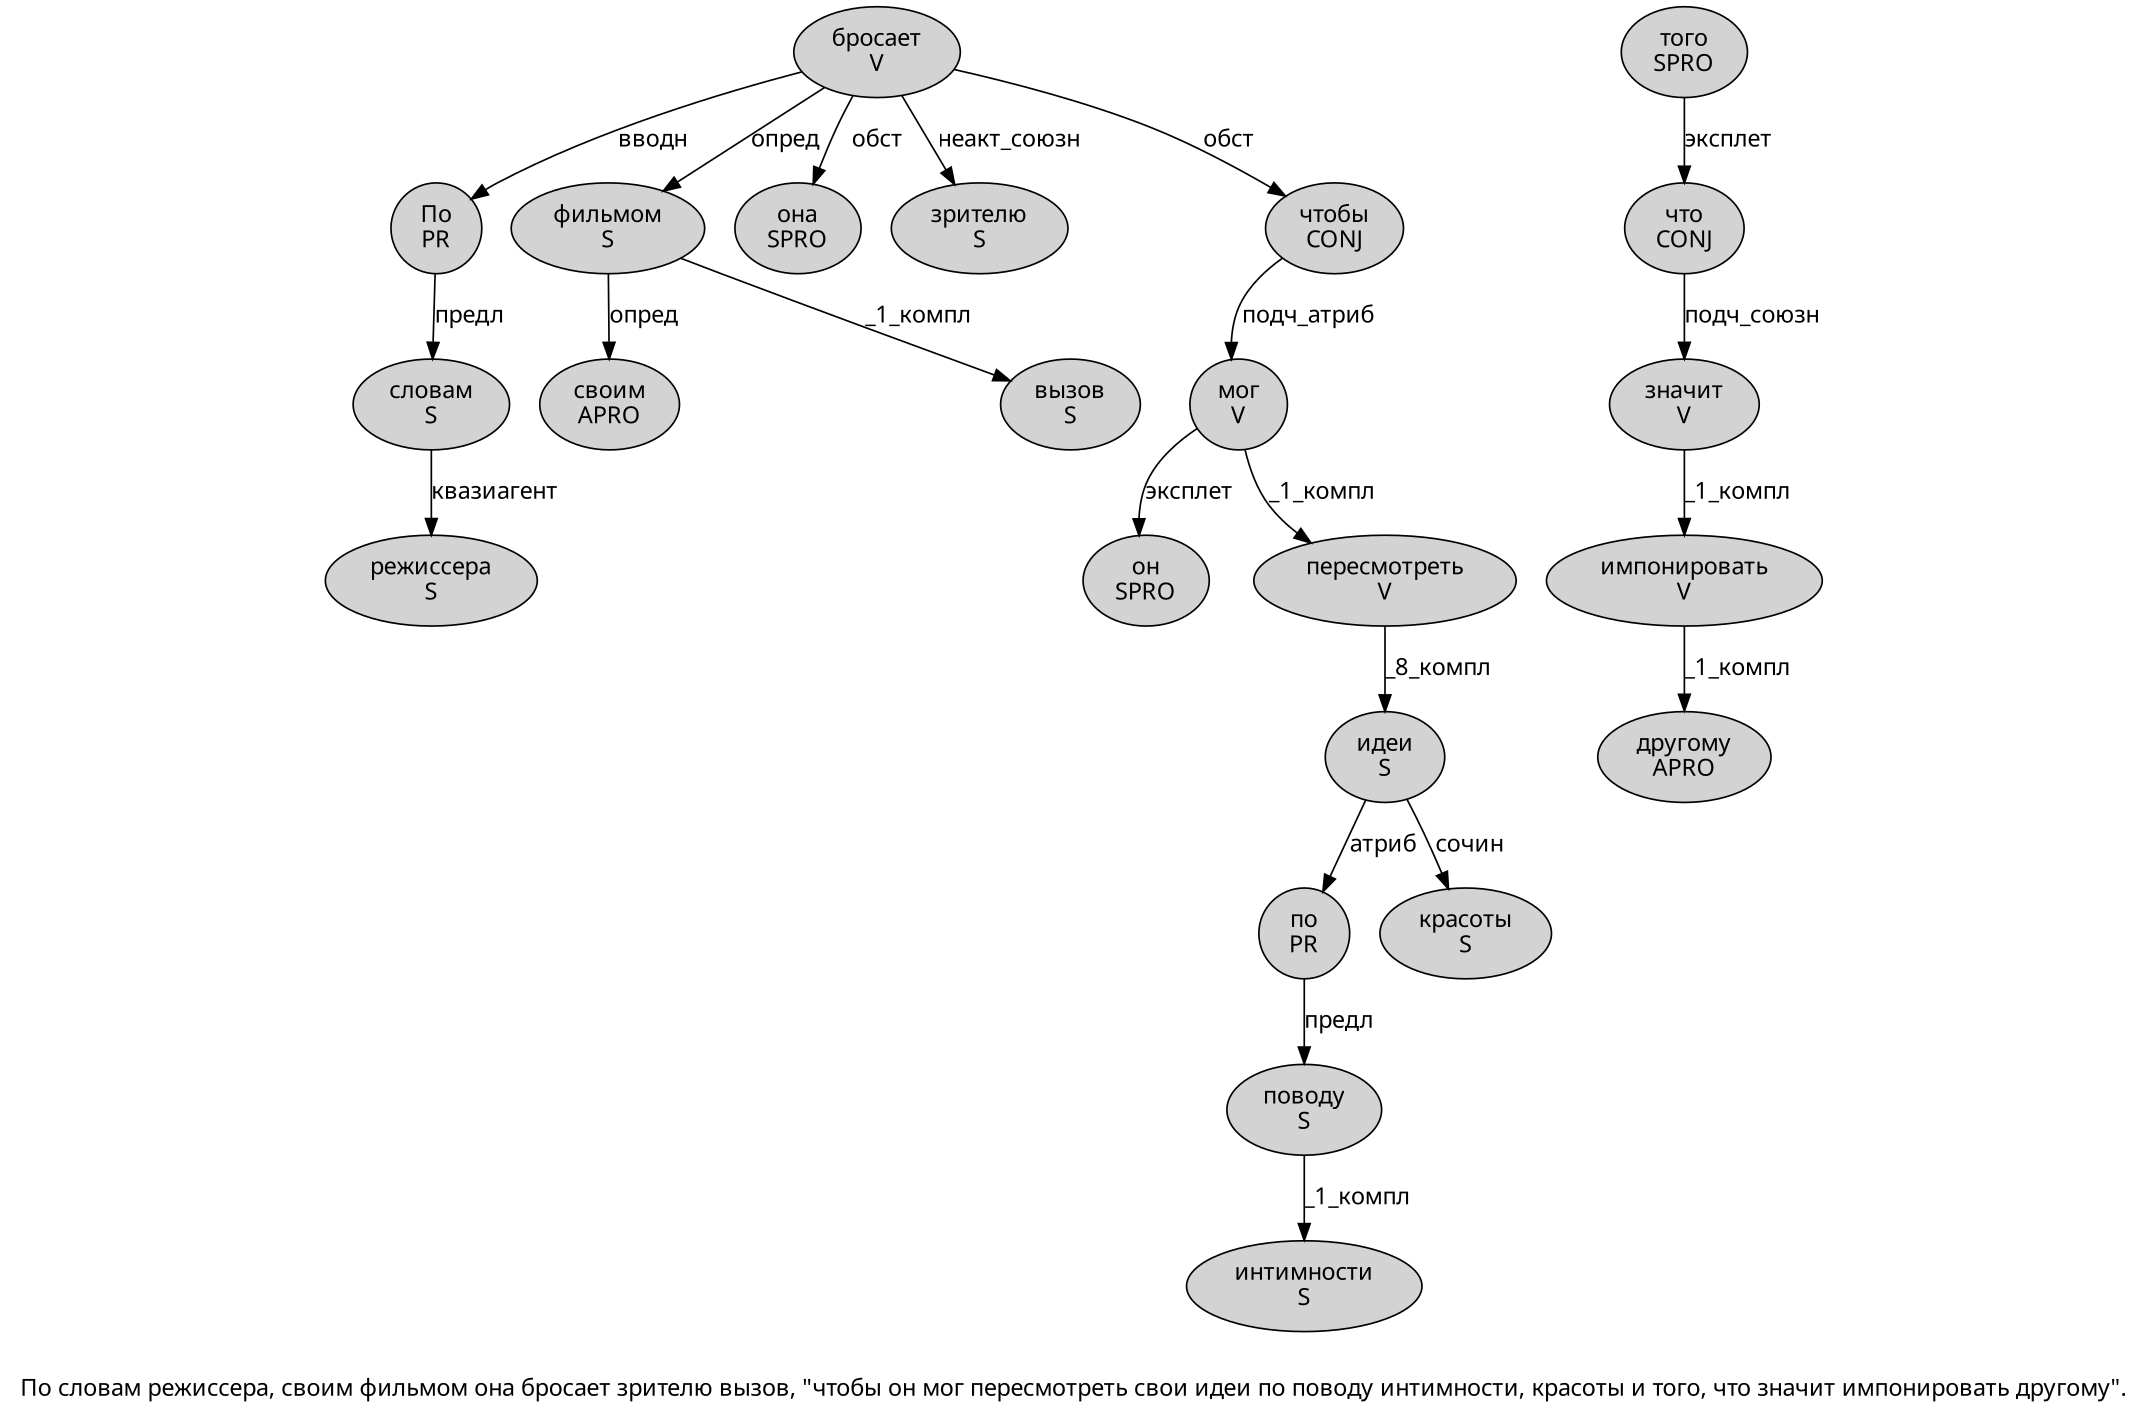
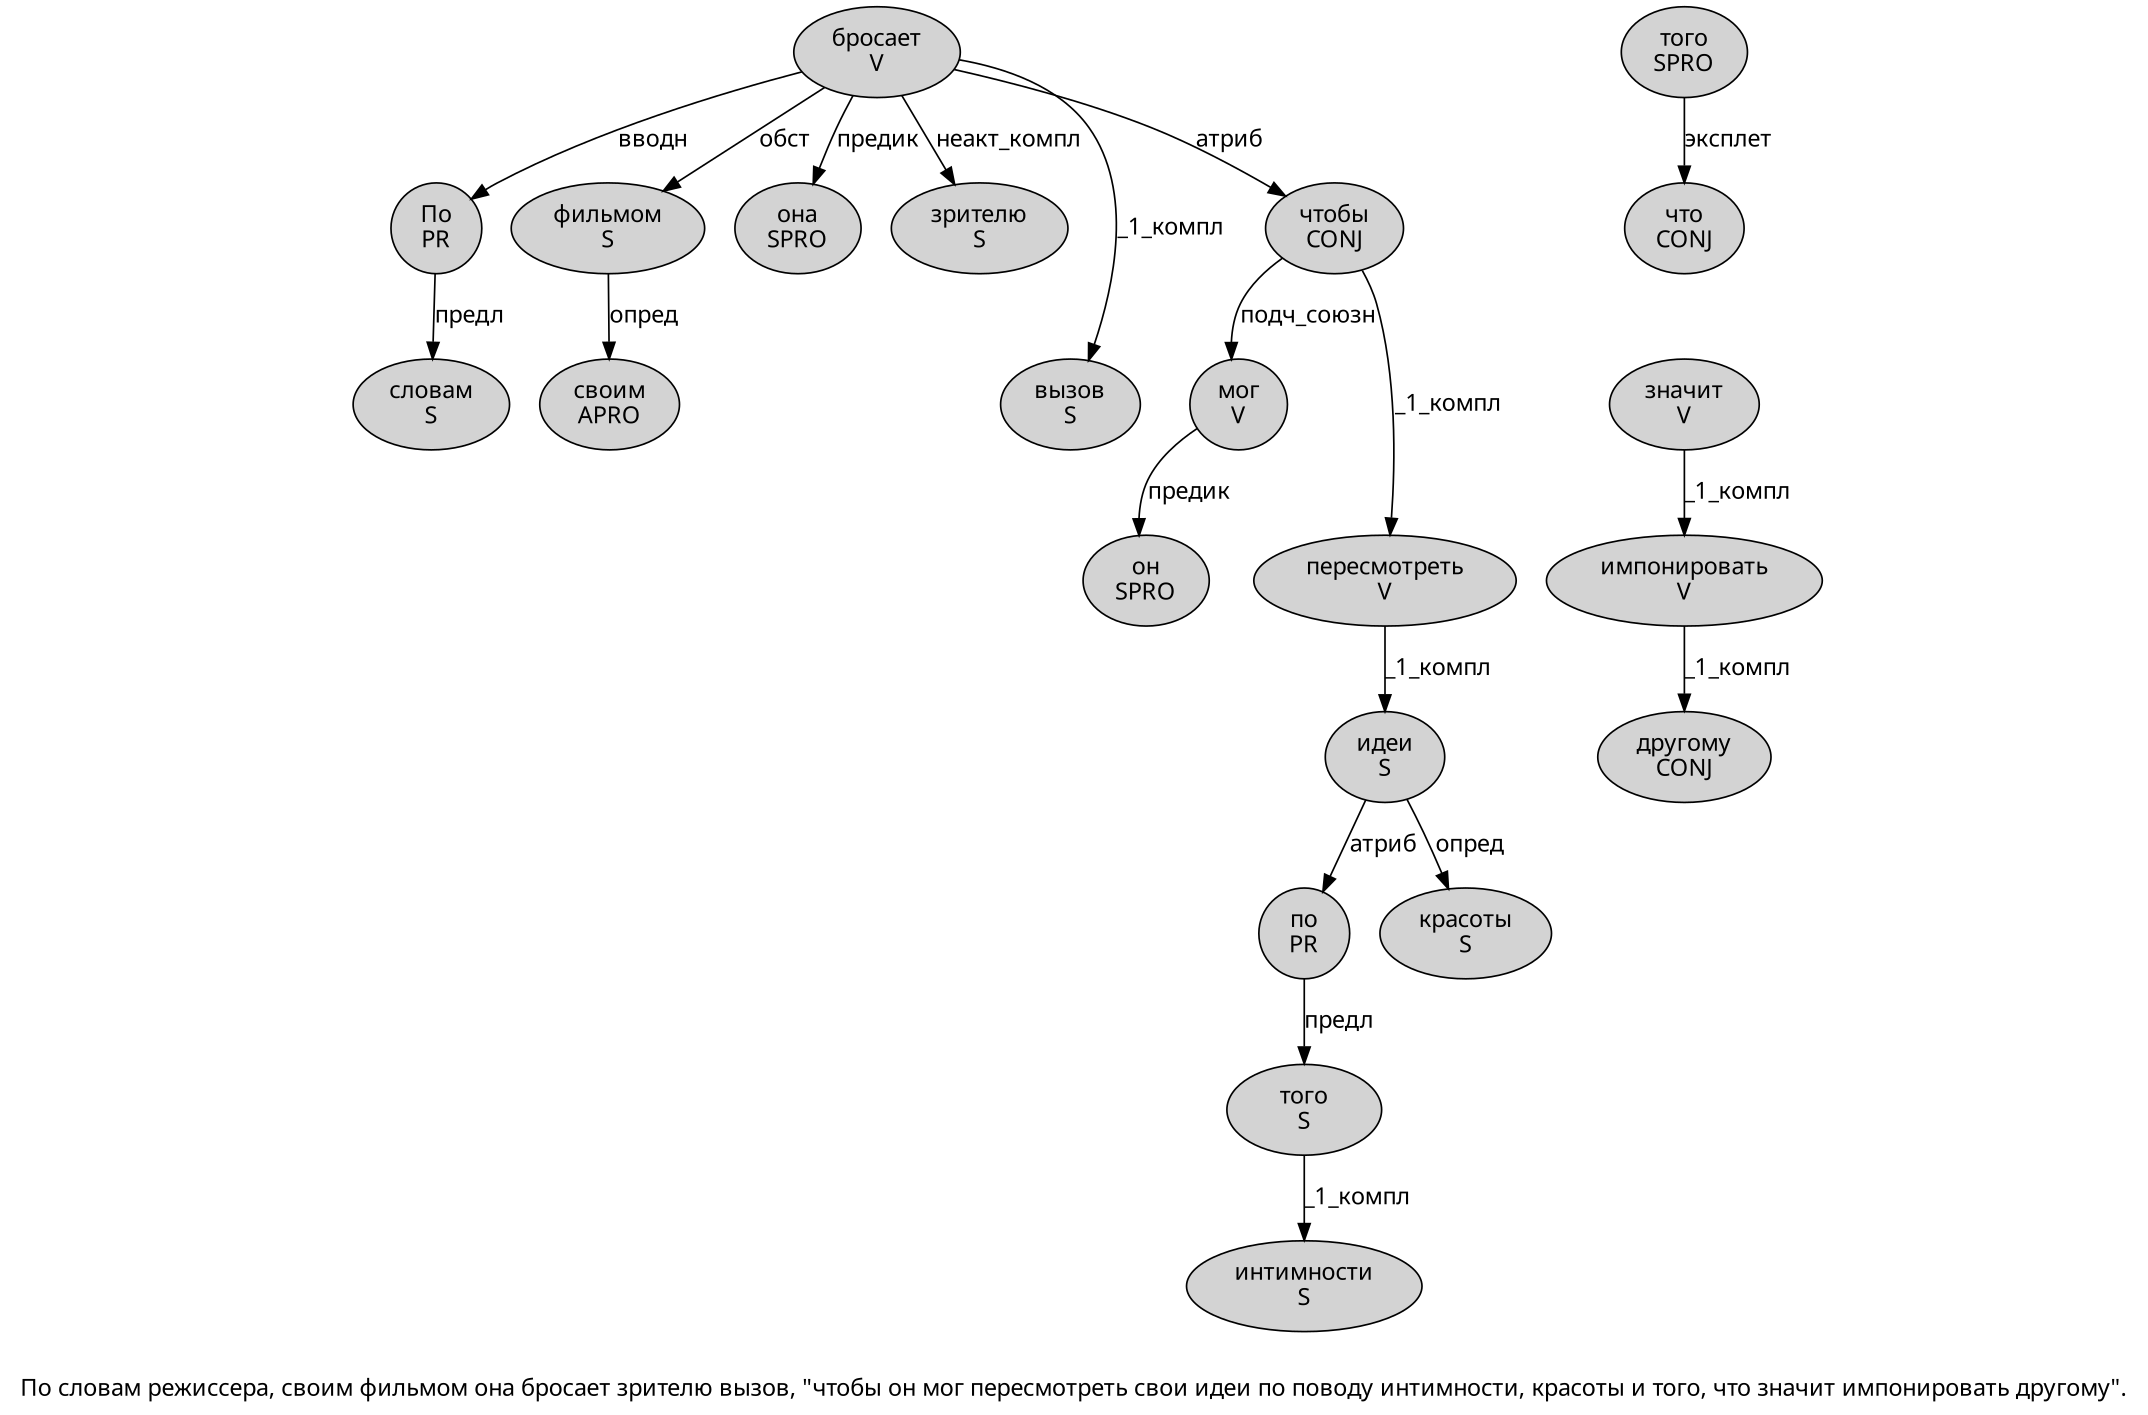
edge "бросает V" -> "фильмом S": label "опред" -> "обст"
edge "бросает V" -> "она SPRO": label "обст" -> "предик"
edge "бросает V" -> "зрителю S": label "неакт_союзн" -> "неакт_компл"
edge "бросает V" -> "чтобы CONJ": label "обст" -> "атриб"
edge "что CONJ" -> "значит V": removed, label "подч_союзн"
edge "чтобы CONJ" -> "мог V": label "подч_атриб" -> "подч_союзн"
edge "фильмом S" -> "вызов S": now "бросает V" -> "вызов S"
edge "мог V" -> "он SPRO": label "эксплет" -> "предик"
edge "мог V" -> "пересмотреть V": now "чтобы CONJ" -> "пересмотреть V"
node "режиссера S": removed
edge "пересмотреть V" -> "идеи S": label "_8_компл" -> "_1_компл"
node "другому APRO": label "другому APRO" -> "другому CONJ"
edge "идеи S" -> "красоты S": label "сочин" -> "опред"
node "поводу S": label "поводу S" -> "того S"
